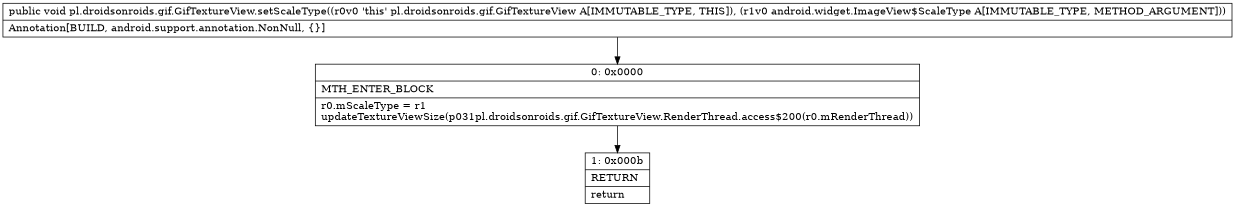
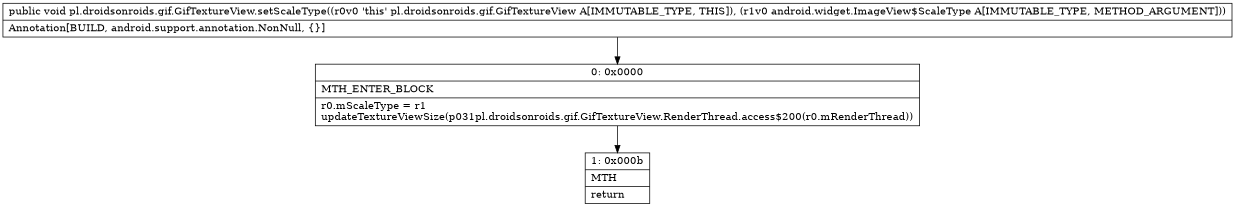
node "1: 0x000b": text "RETURN" -> "MTH"
